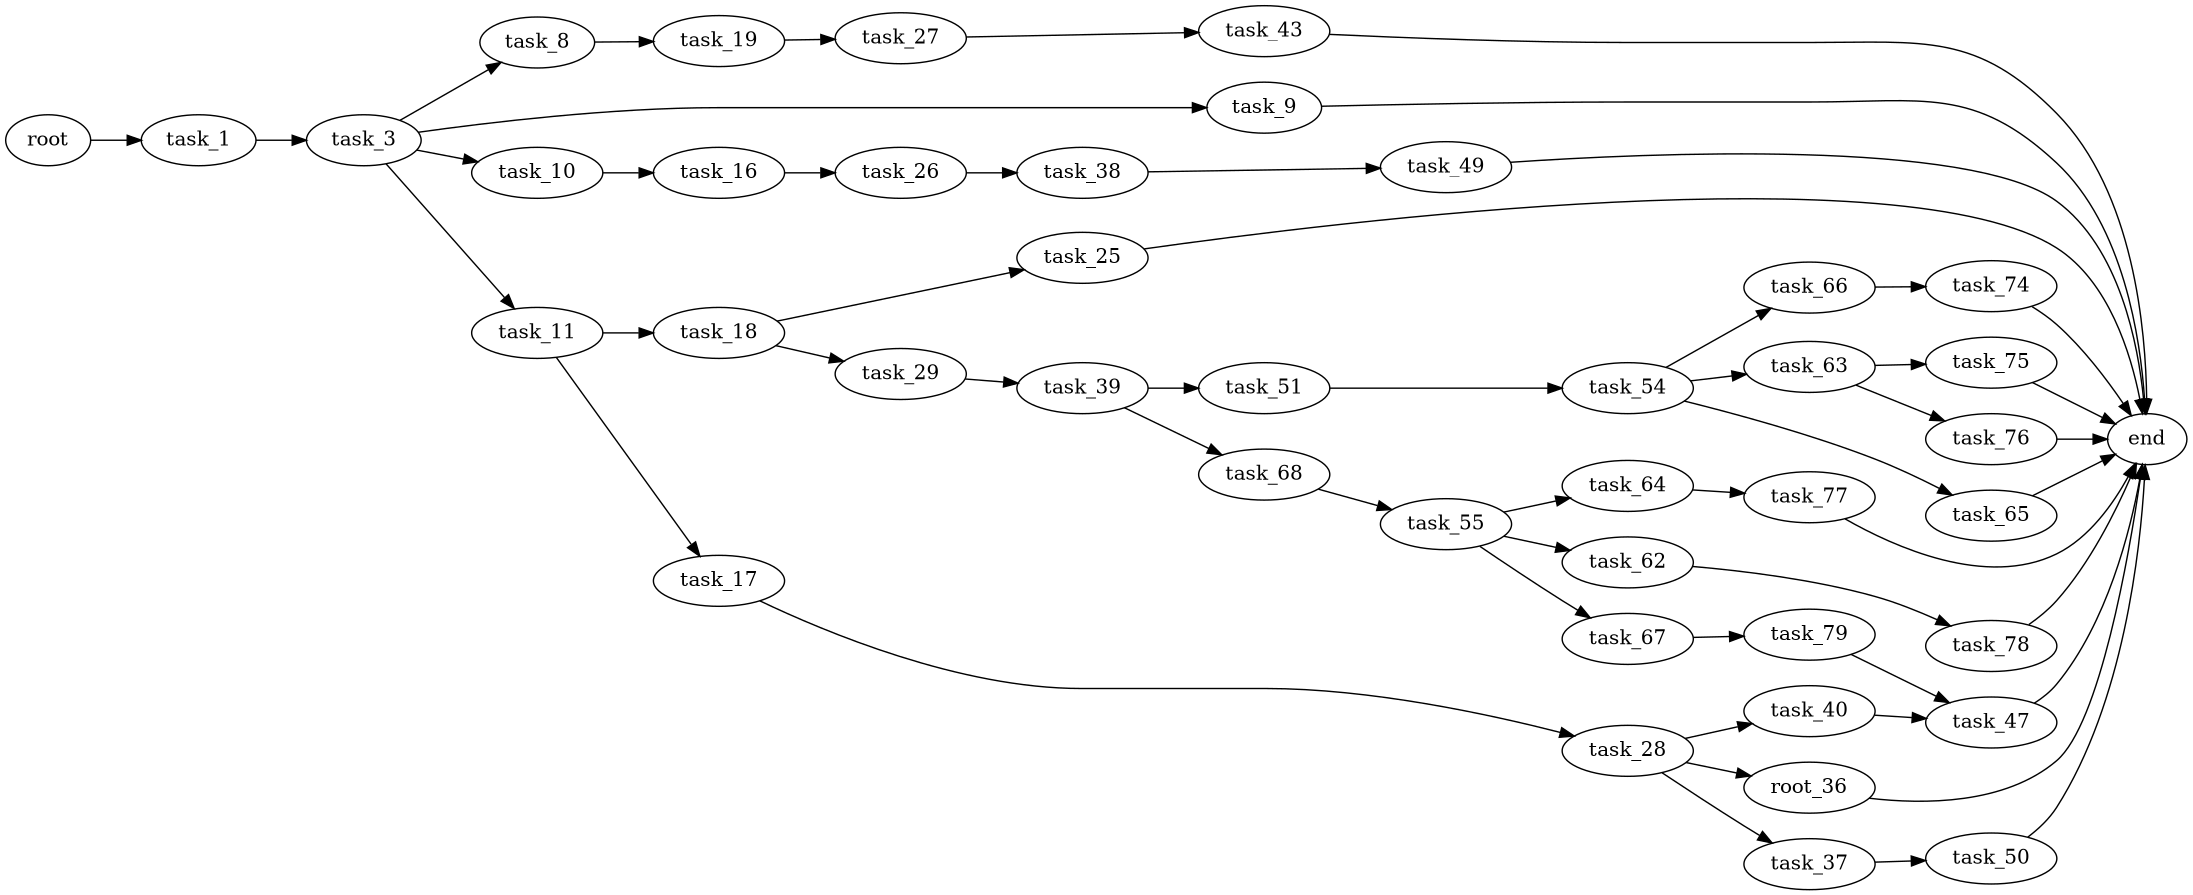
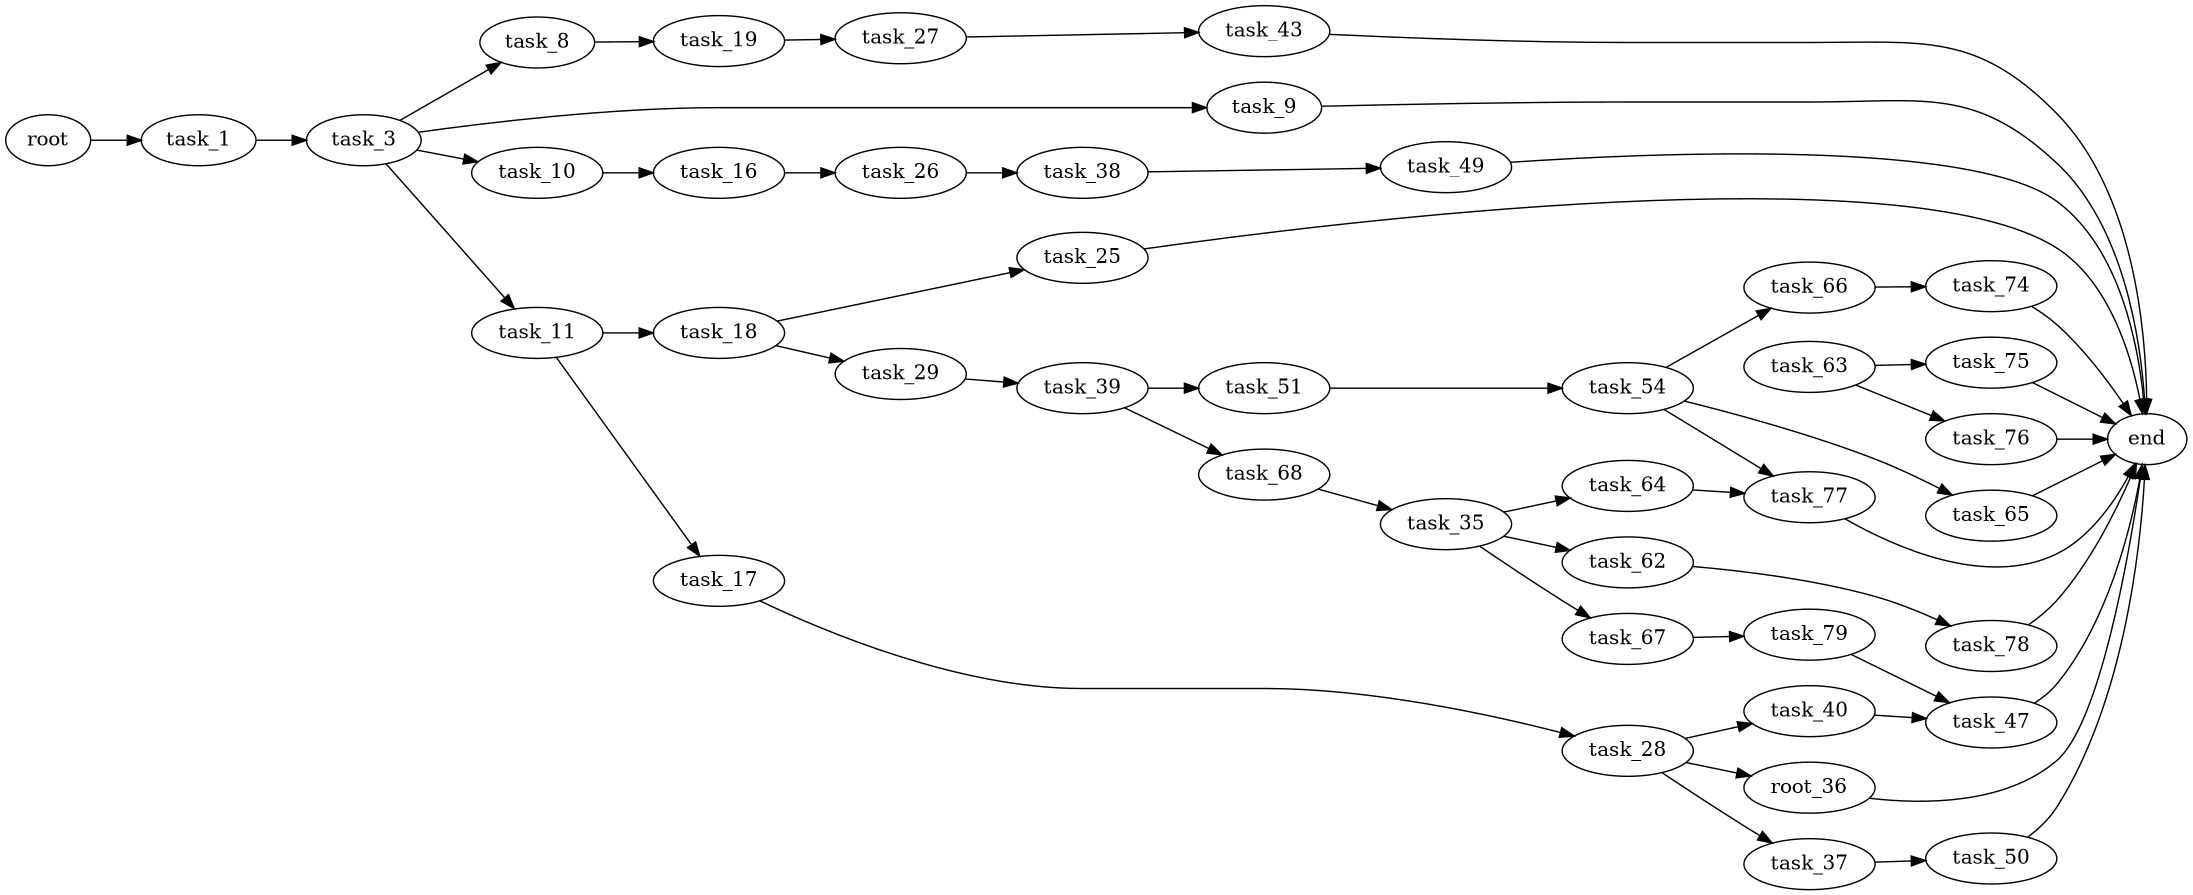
edge "task_54" -> "task_63": now "task_54" -> "task_77"
node "task_55": label "task_55" -> "task_35"
